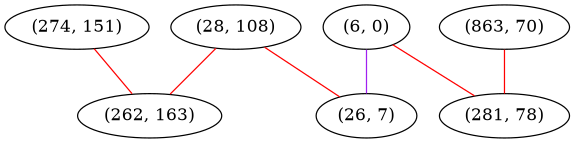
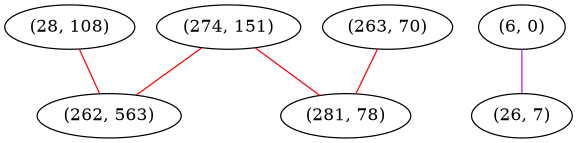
node "(863, 70)": label "(863, 70)" -> "(263, 70)"
edge "(6, 0)" -- "(281, 78)": now "(274, 151)" -- "(281, 78)"
edge "(28, 108)" -- "(26, 7)": removed
node "(262, 163)": label "(262, 163)" -> "(262, 563)"
